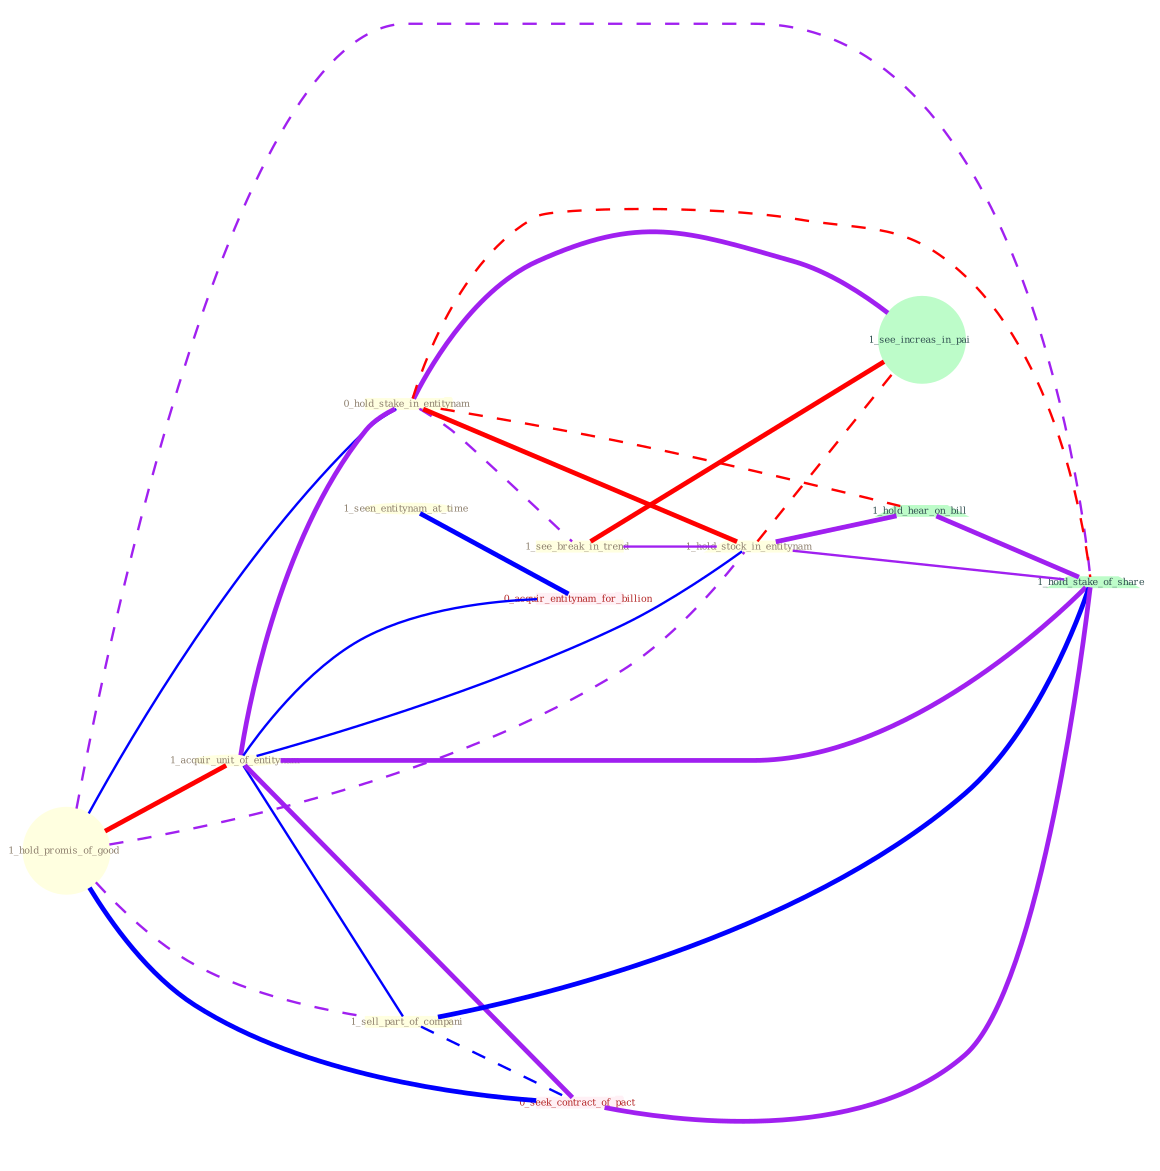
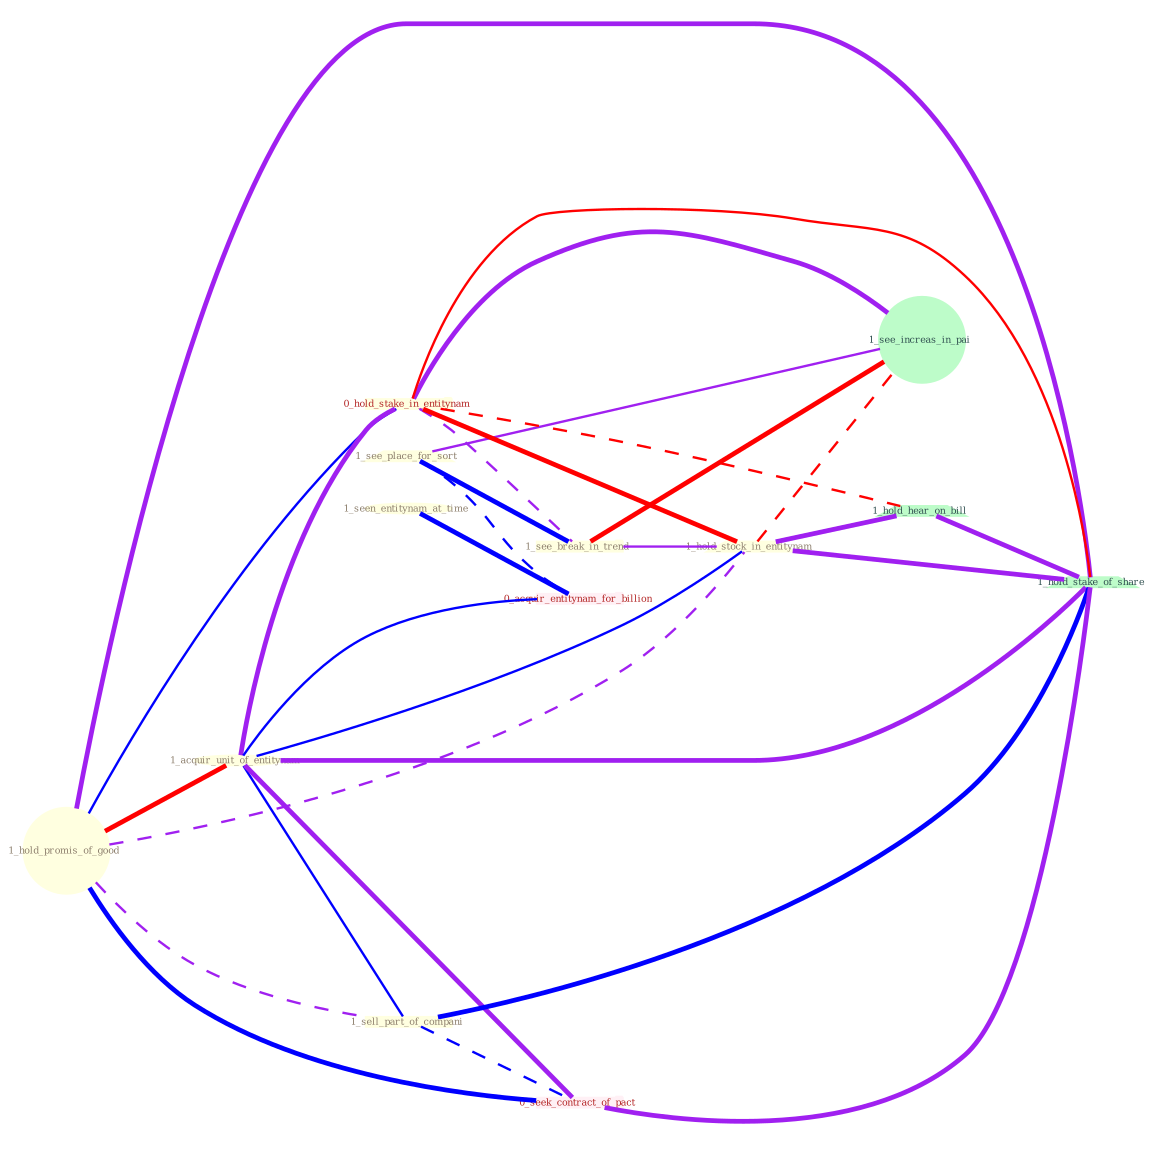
edge "1_hold_stake_of_share" -- "1_hold_promis_of_good": style dashed -> bold
edge "0_hold_stake_in_entitynam" -- "1_hold_stake_of_share": style dashed -> solid
node "0_hold_stake_in_entitynam": fontcolor #8b7d6b -> #b22222
node "1_see_place_for_sort": added
edge "1_hold_stock_in_entitynam" -- "1_hold_stake_of_share": style solid -> bold
